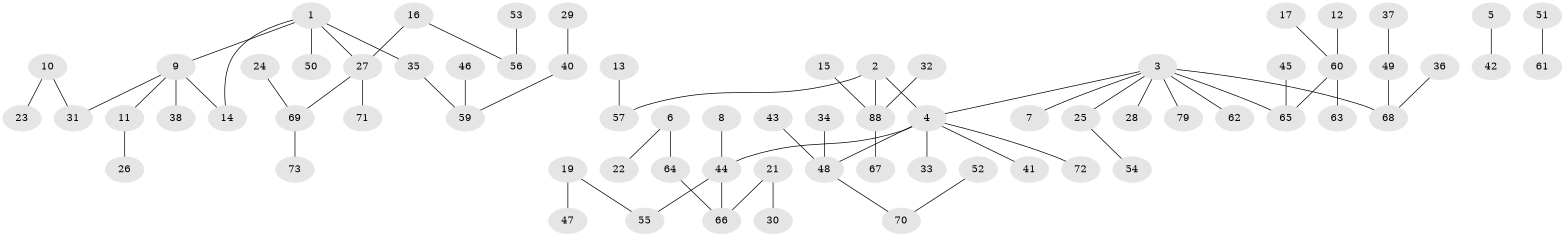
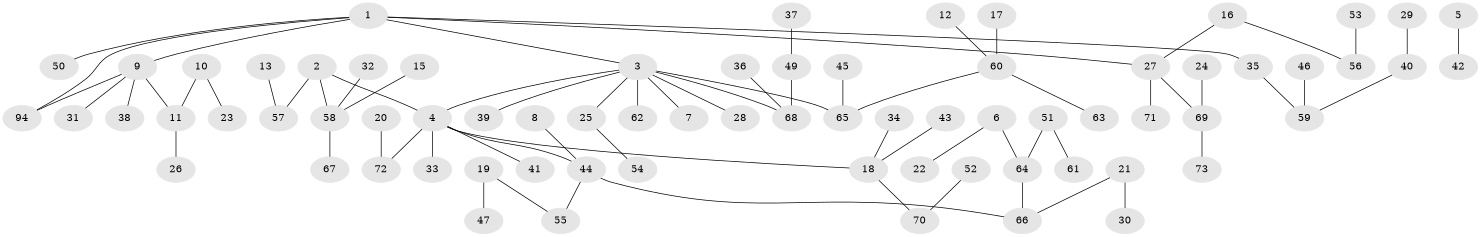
edge "1" -- "3": added
edge "10" -- "31": now "10" -- "11"
node "14": label "14" -> "94"
node "20": added
node "88": label "88" -> "58"
node "79": label "79" -> "39"
edge "51" -- "64": added
node "48": label "48" -> "18"
